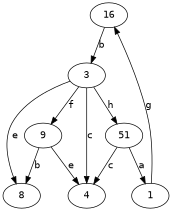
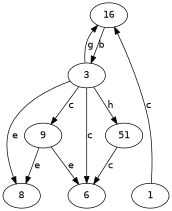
edge "3" -> "16": added, label "g"
edge "3" -> "9": label "f" -> "c"
edge "1" -> "16": label "g" -> "c"
edge "51" -> "1": removed, label "a"
edge "9" -> "8": label "b" -> "e"
node "4": label "4" -> "6"
